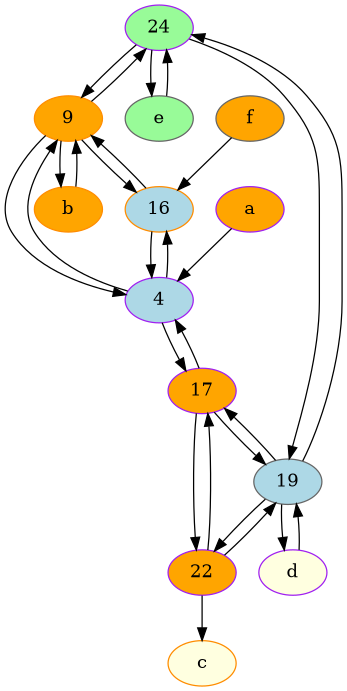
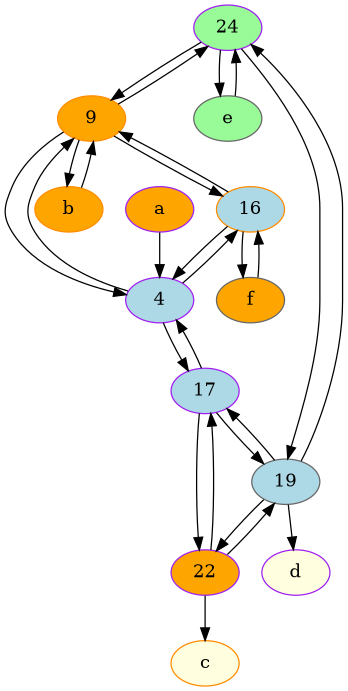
edge "16" -> "f": added
node "17": fillcolor orange -> lightblue
edge "d" -> "19": removed
